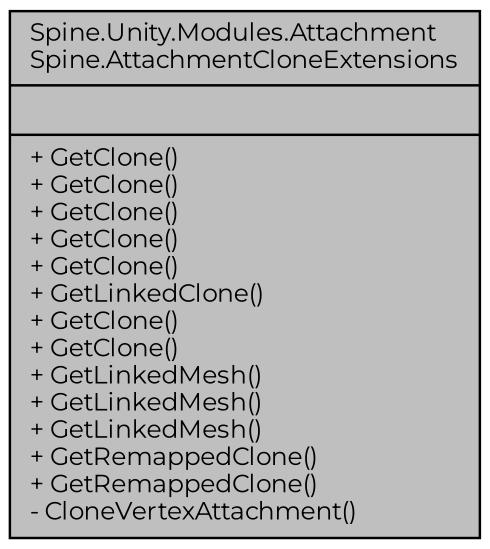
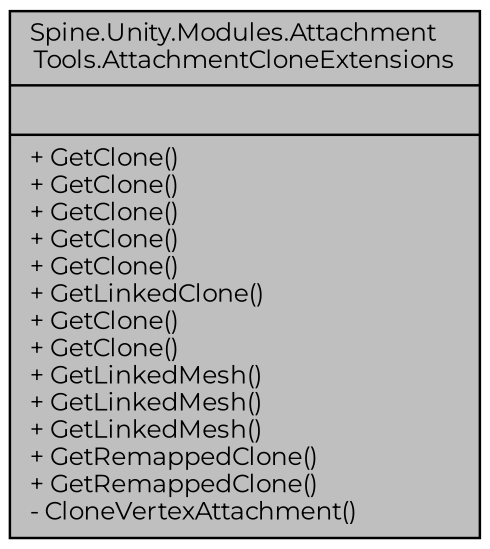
node "Spine.Unity.Modules.Attachment": text "Spine.AttachmentCloneExtensions" -> "Tools.AttachmentCloneExtensions"
